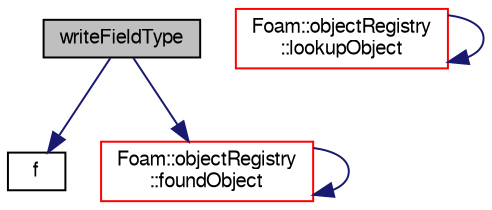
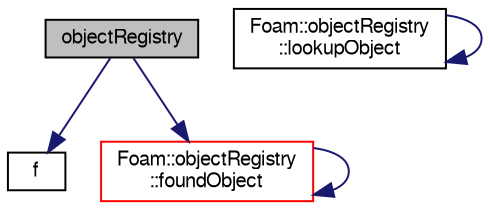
node "writeFieldType": label "writeFieldType" -> "objectRegistry"
node "Foam::objectRegistry ::lookupObject": color red -> black
